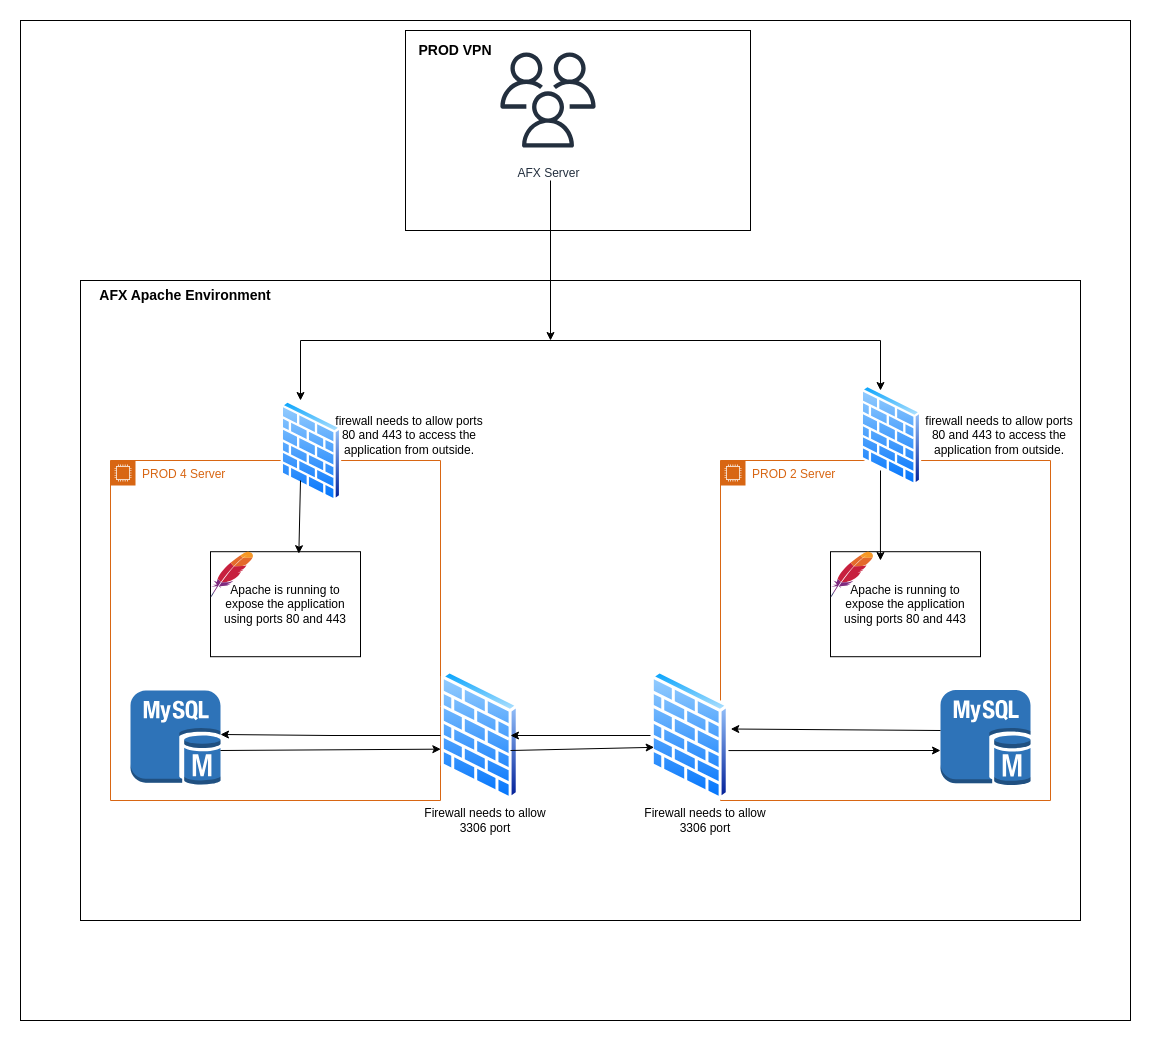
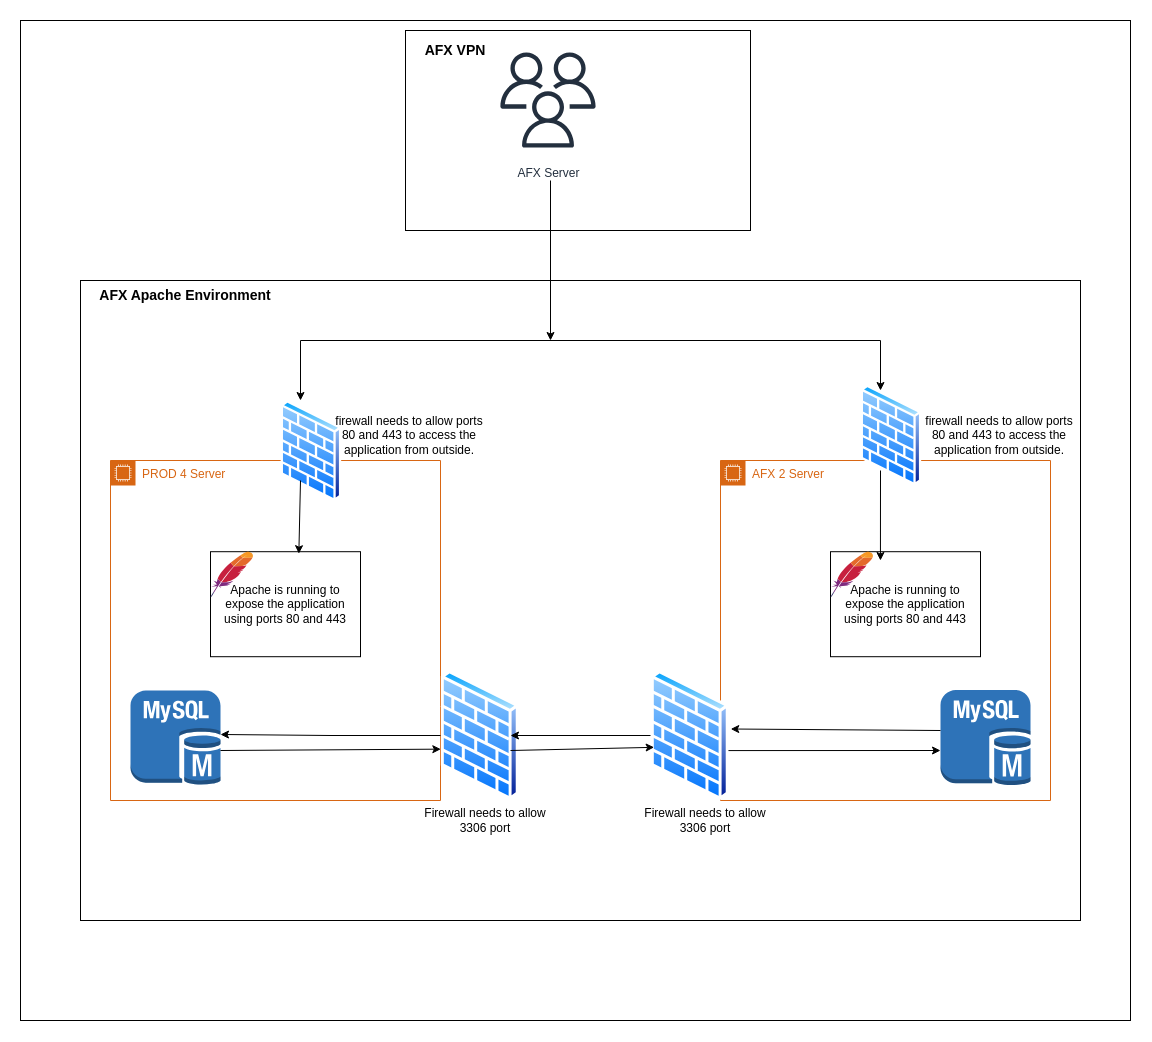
node "PROD VPN": label "PROD VPN" -> "AFX VPN"
node "PROD 2 Server": label "PROD 2 Server" -> "AFX 2 Server"
